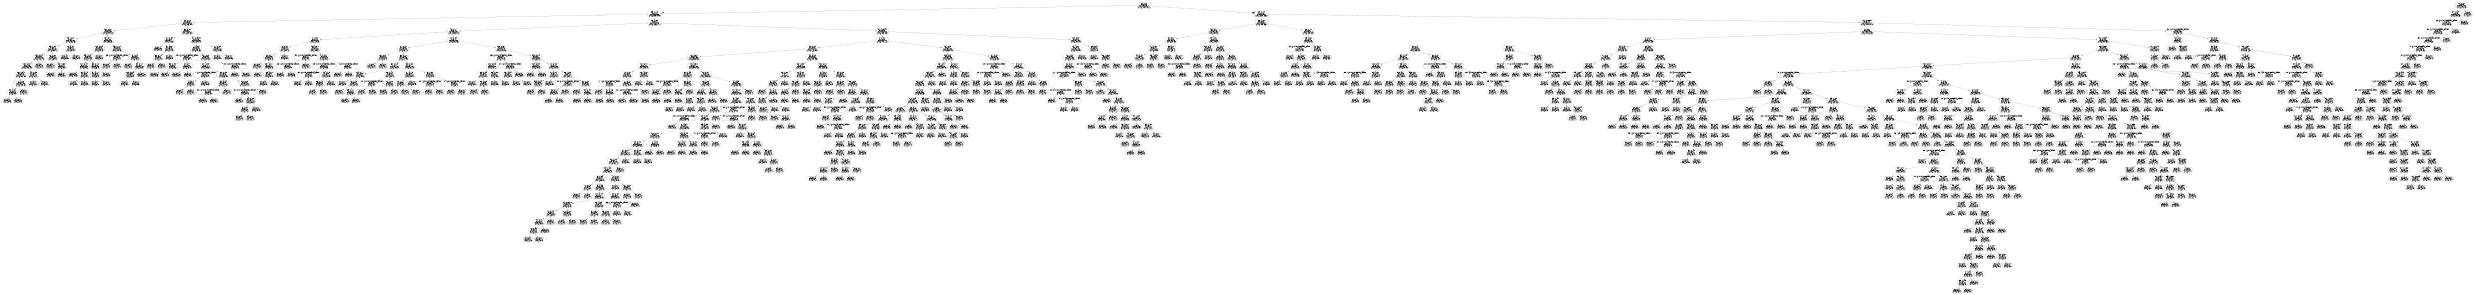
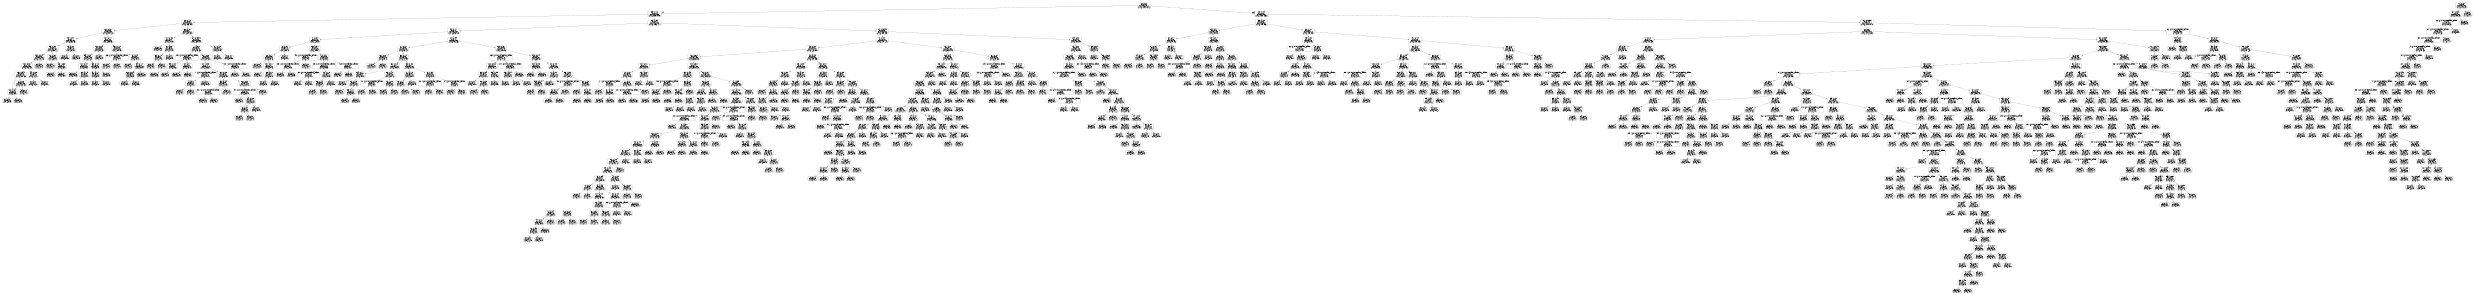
node "294 <= 1.8 gini = 0.5 samples = 176 value = [101, 186]": added
node "242 <= -0.2 gini = 0.2 rain = 38 value = [6, 60]": label "242 <= -0.2 gini = 0.2 rain = 38 value = [6, 60]" -> "242 <= -0.2 gini = 0.2 samples = 38 value = [6, 60]"
node "rain <= 1324.0 gini = 0.2 samples = 28 value = [40, 5]": removed
